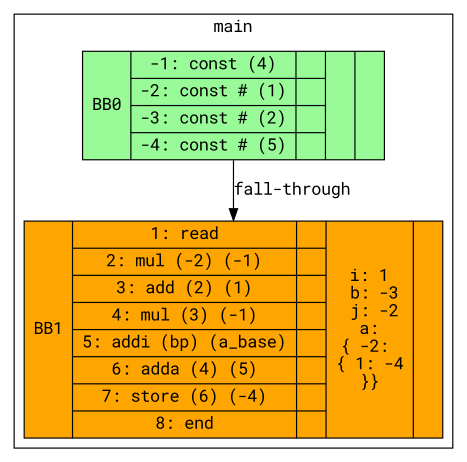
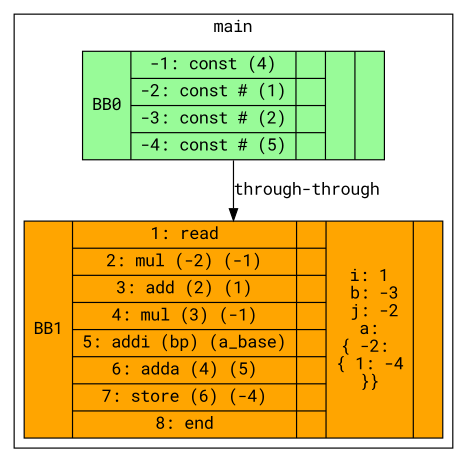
edge "BB0" -> "BB1": label "fall-through" -> "through-through"
